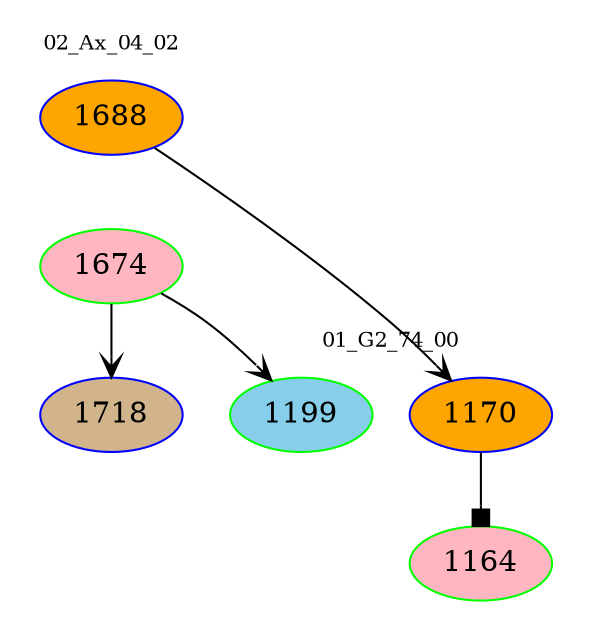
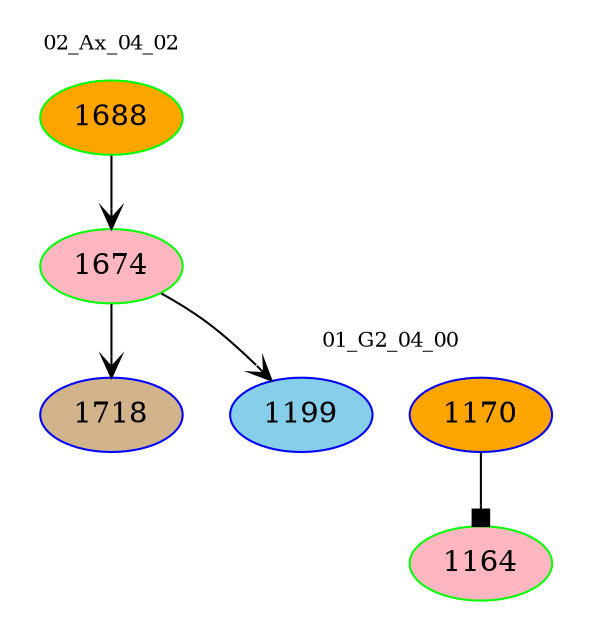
node "1688": color blue -> green
edge "1688" -> "1170": now "1688" -> "1674"
cluster "01_G2_74_00": label "01_G2_74_00" -> "01_G2_04_00"
node "1199": color green -> blue
